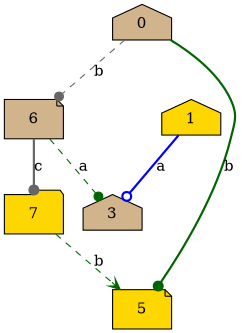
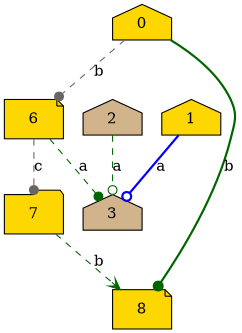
node "0": fillcolor tan -> gold
node "6": fillcolor tan -> gold
node "2": added
edge "6" -> "7": style bold -> dashed
node "5": label "5" -> "8"
